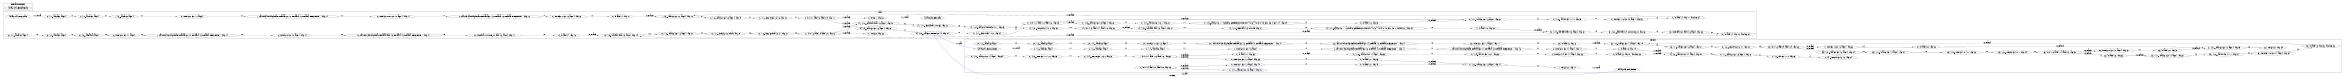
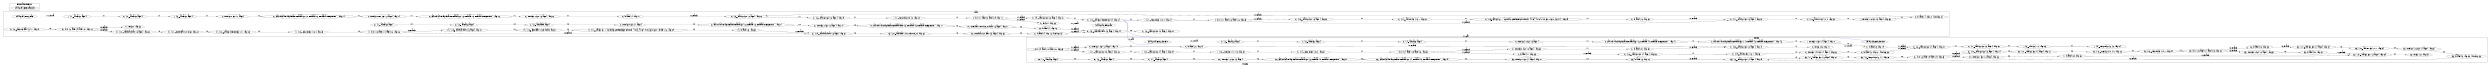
node "12::  %7 = sitofp i32 %6 to float, !dbg !20": removed
edge "0::  %11 = load i32, i32* %3, align 4, !dbg !26" -> "0::  %12 = load i32, i32* %4, align 4, !dbg !29": added, label "V1"
